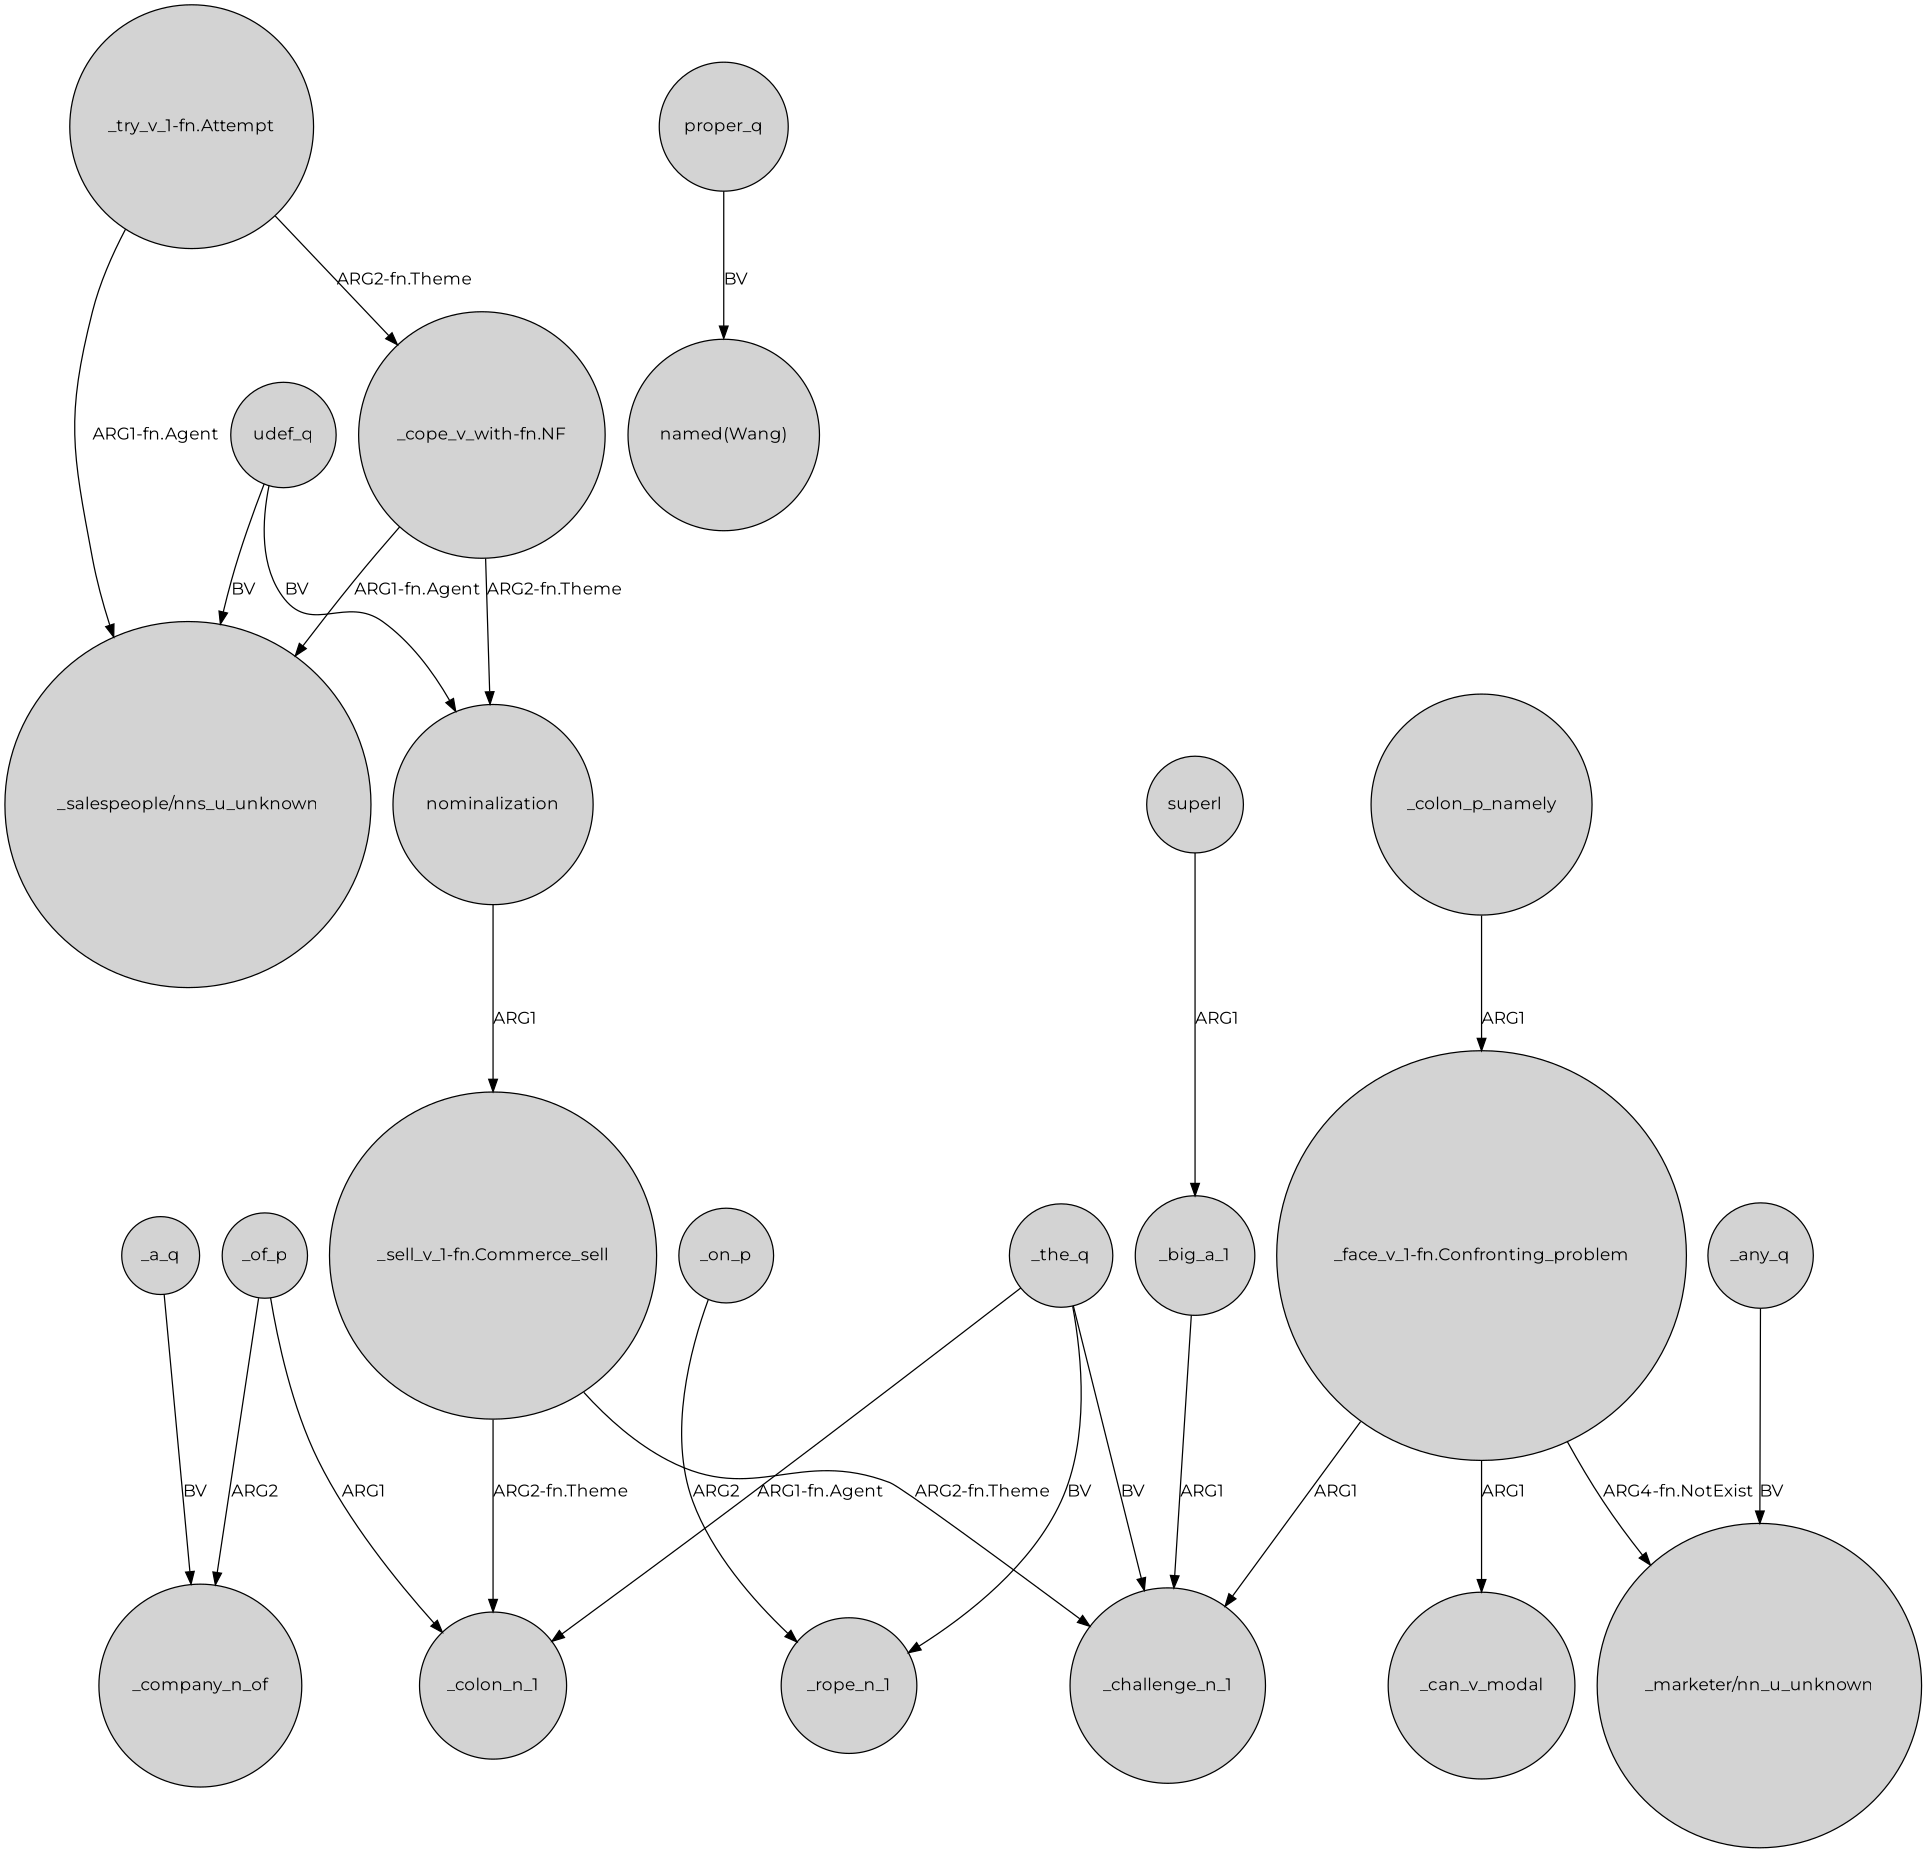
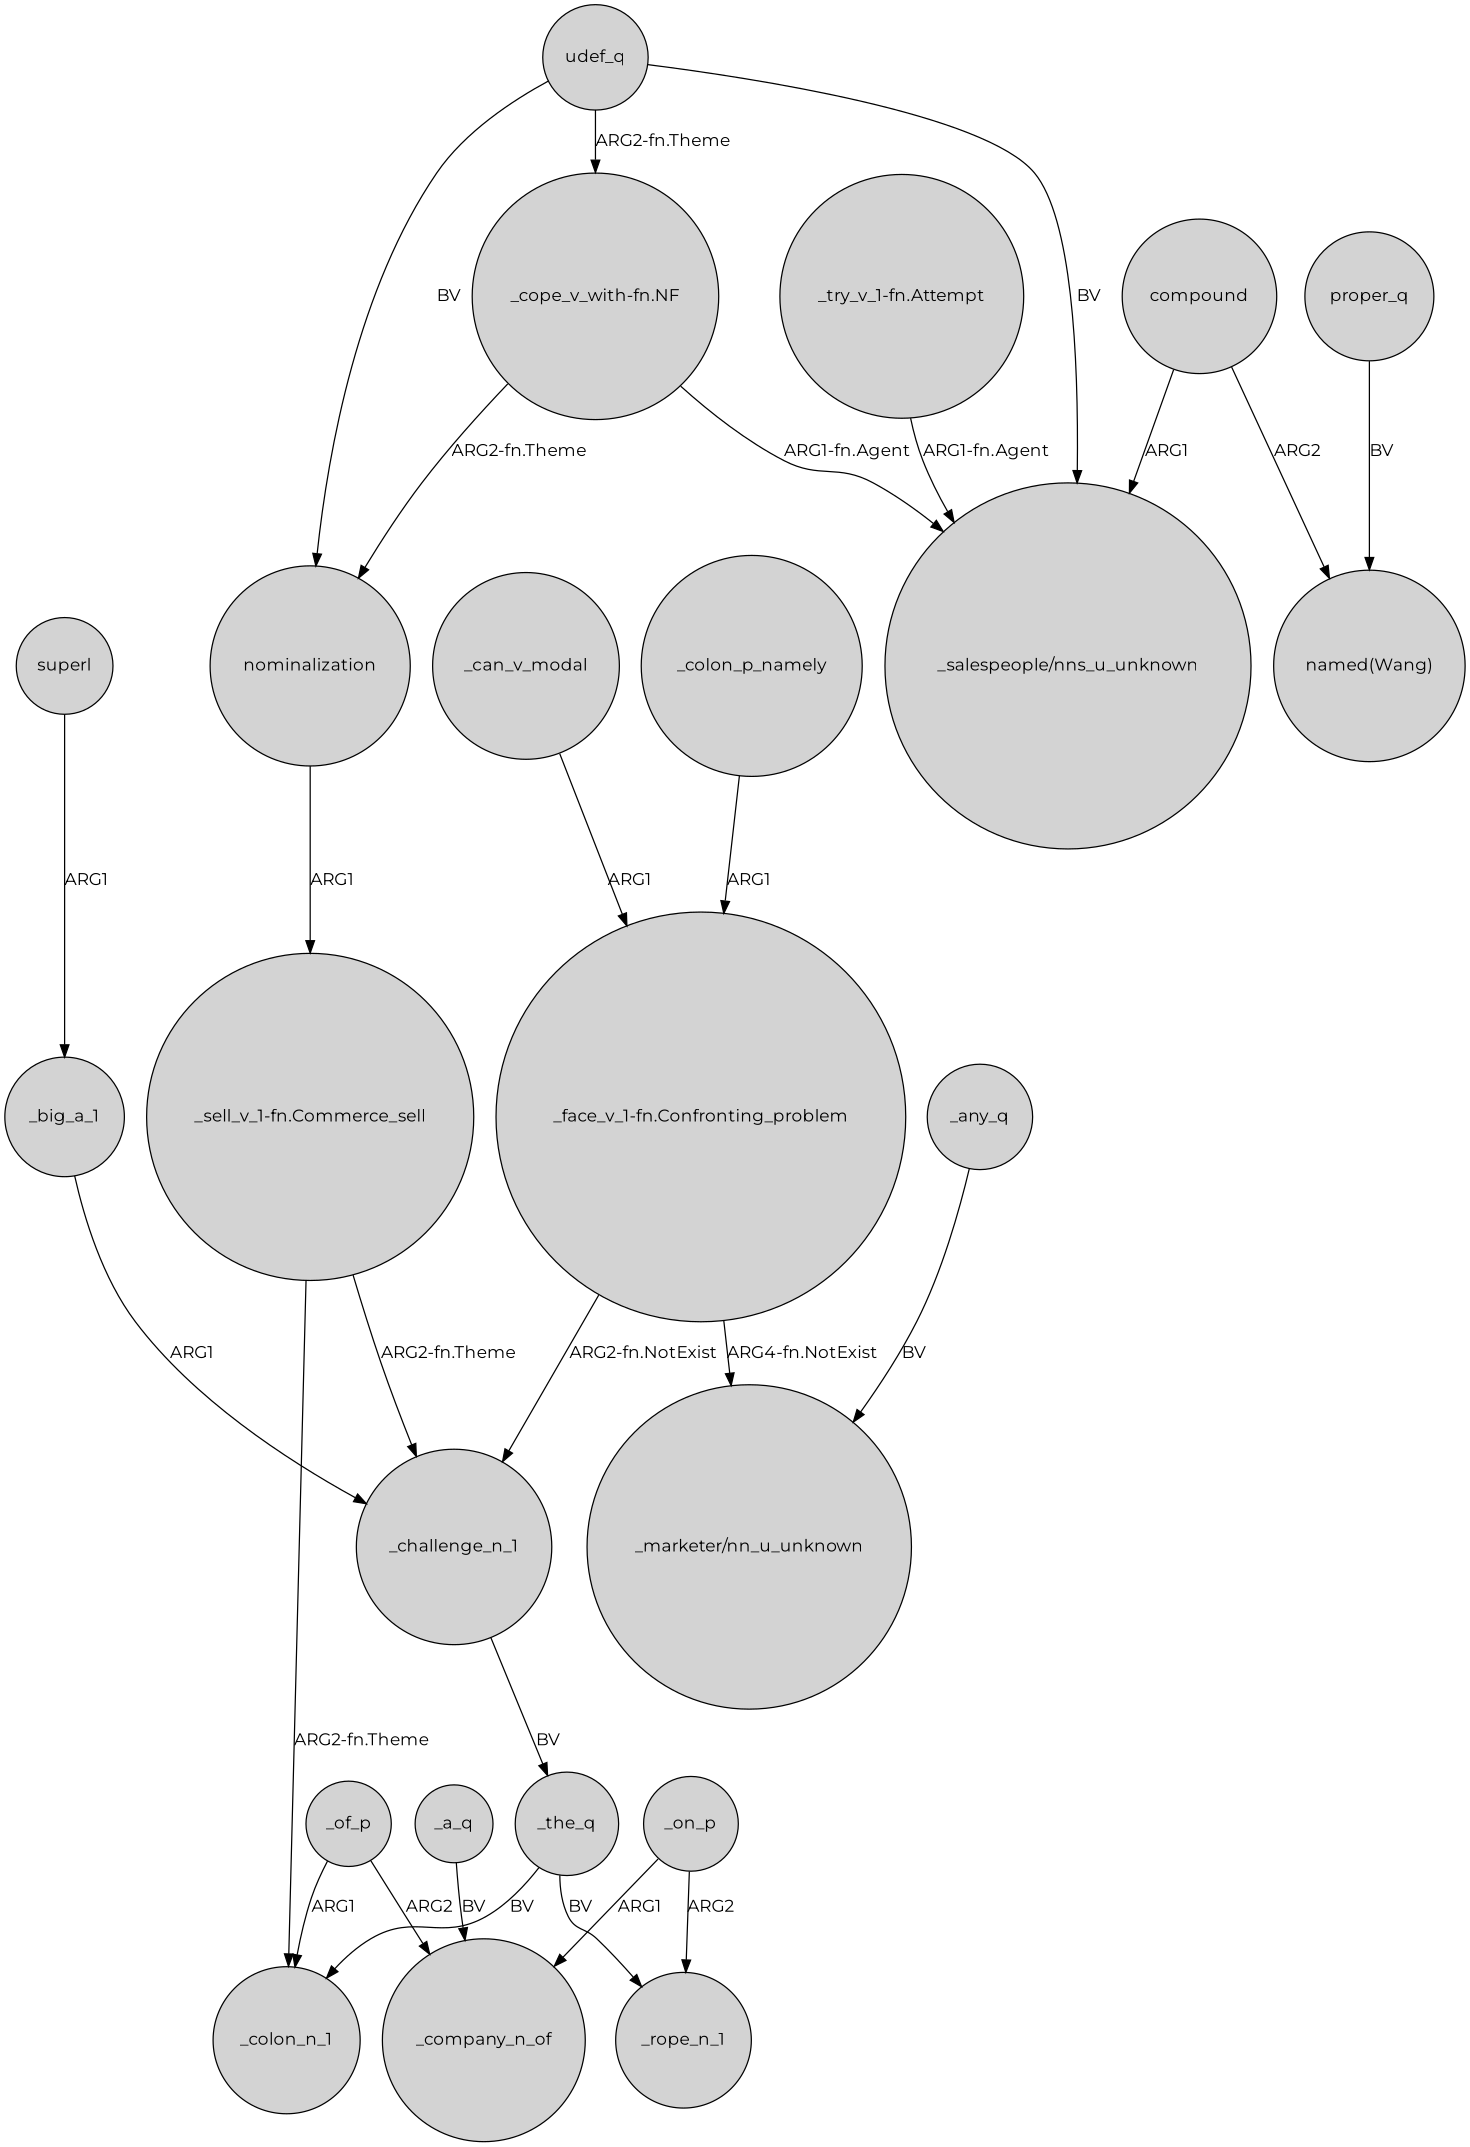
edge "_try_v_1-fn.Attempt" -> "_cope_v_with-fn.NF": now "udef_q" -> "_cope_v_with-fn.NF"
node "compound": added
edge "_the_q" -> "_challenge_n_1": reversed
edge "_the_q" -> "_colon_n_1": label "ARG1-fn.Agent" -> "BV"
edge "_face_v_1-fn.Confronting_problem" -> "_challenge_n_1": label "ARG1" -> "ARG2-fn.NotExist"
edge "_face_v_1-fn.Confronting_problem" -> "_can_v_modal": reversed
edge "_on_p" -> "_company_n_of": added, label "ARG1"
